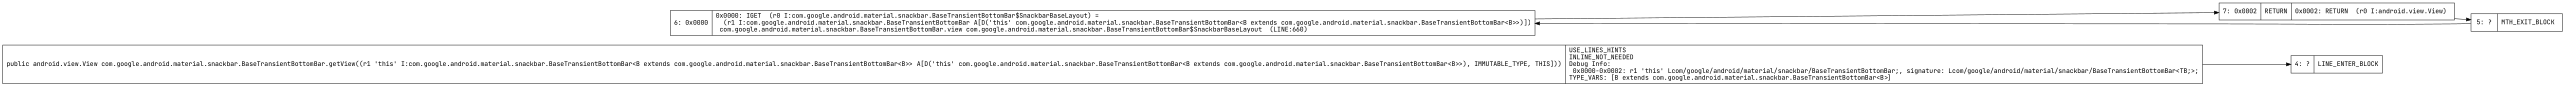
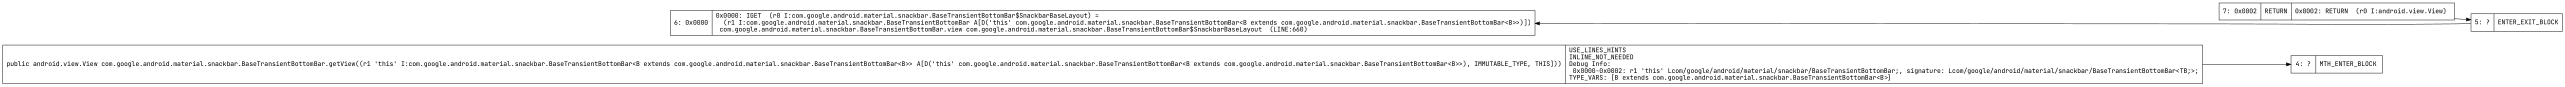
edge "6: 0x0000" -> "7: 0x0002": removed
node "5: ?": text "MTH_EXIT_BLOCK" -> "ENTER_EXIT_BLOCK"
node "4: ?": text "LINE_ENTER_BLOCK" -> "MTH_ENTER_BLOCK"
